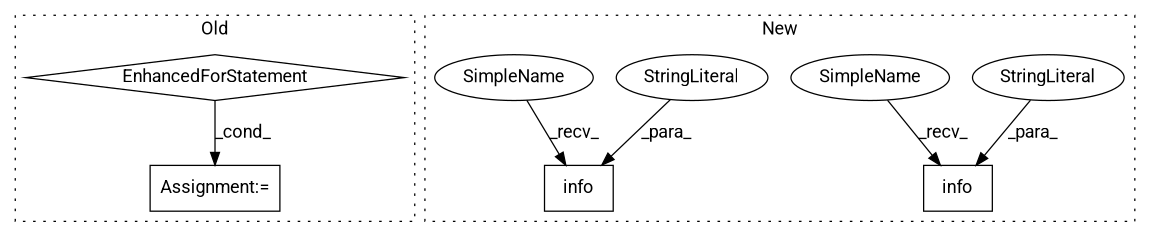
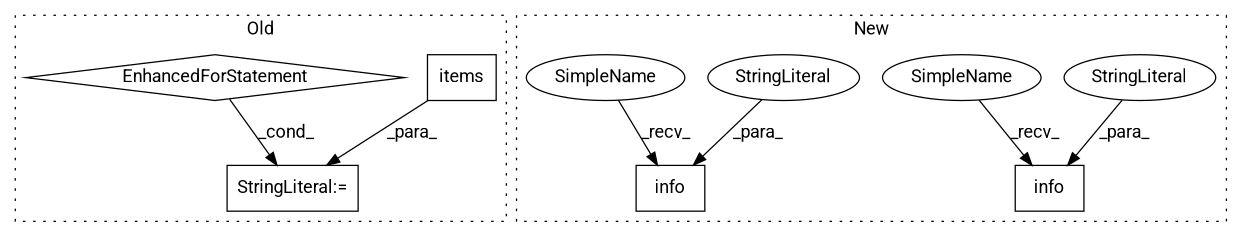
node "items": added
node "Assignment:=": label "Assignment:=" -> "StringLiteral:="
